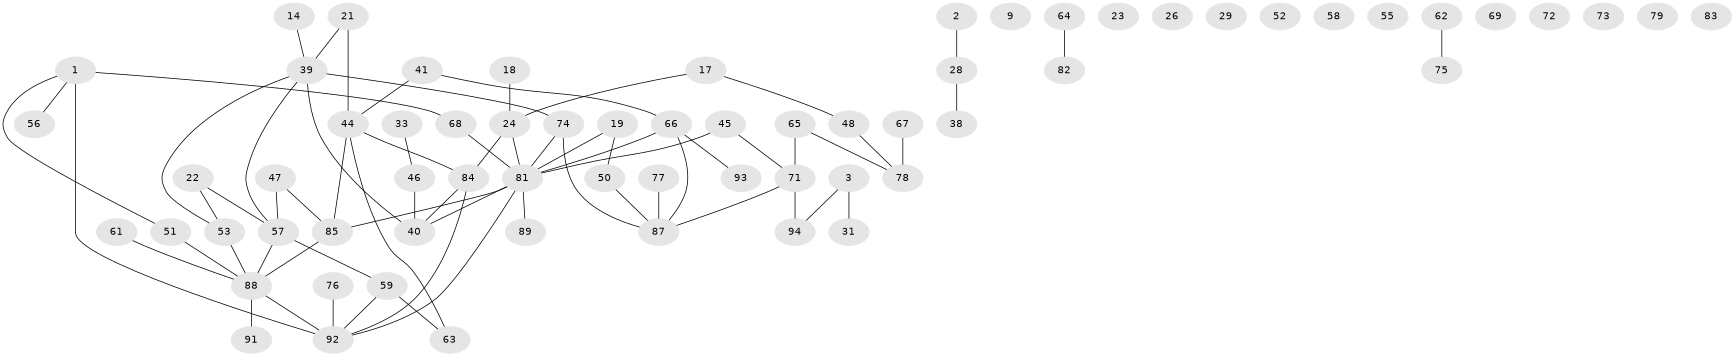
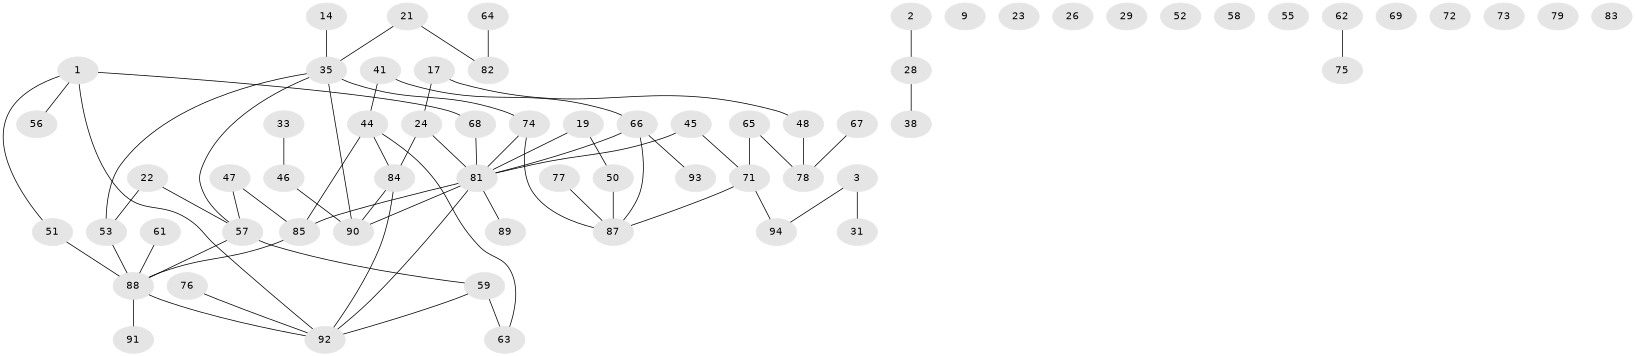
node "39": label "39" -> "35"
edge "21" -- "44": now "21" -- "82"
node "18": removed
node "40": label "40" -> "90"
